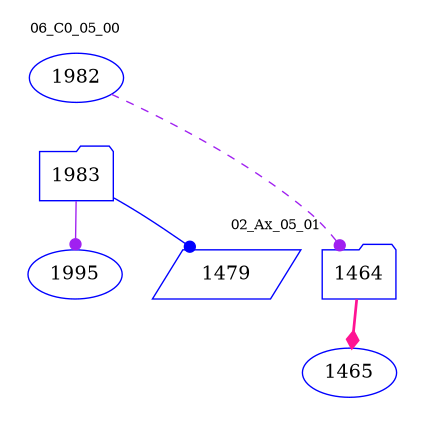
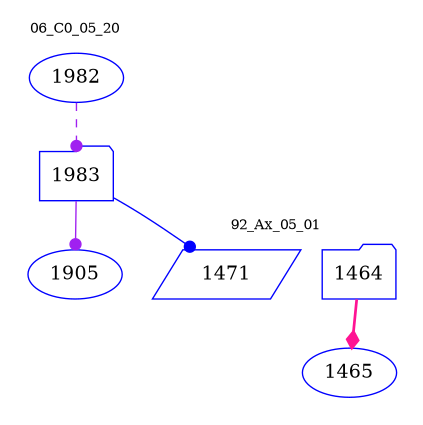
cluster "06_C0_05_00": label "06_C0_05_00" -> "06_C0_05_20"
edge "1982" -> "1464": now "1982" -> "1983"
cluster "02_Ax_05_01": label "02_Ax_05_01" -> "92_Ax_05_01"
node "1995": label "1995" -> "1905"
node "1479": label "1479" -> "1471"
